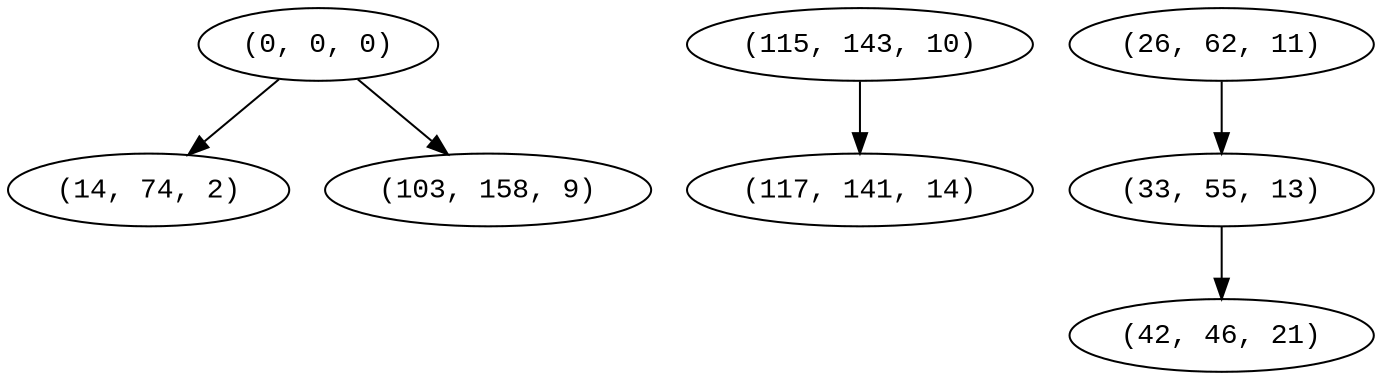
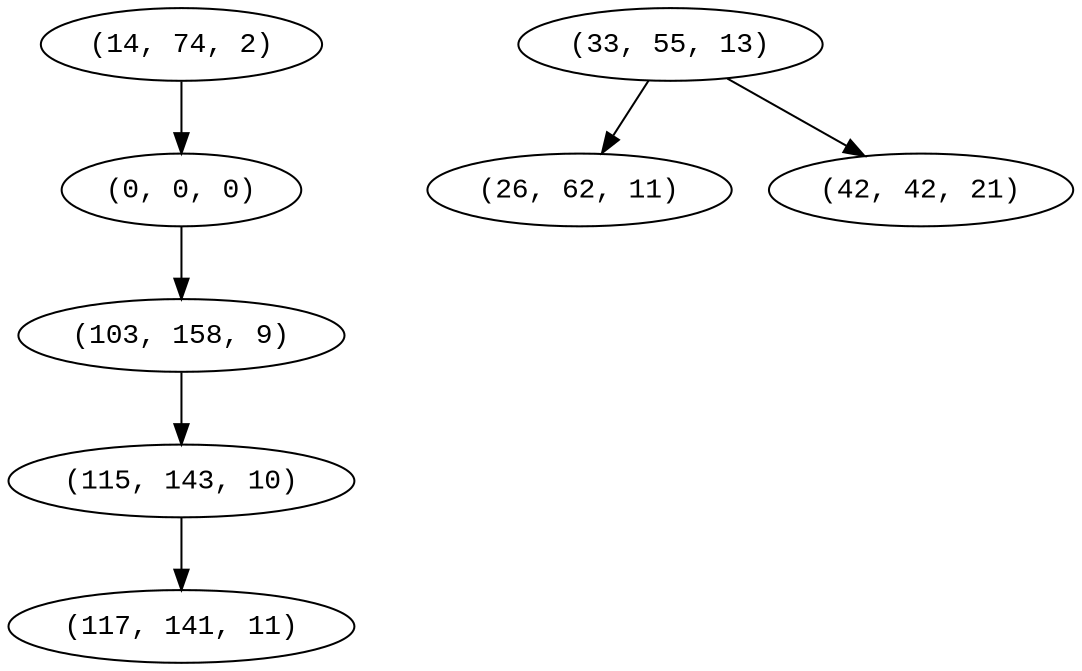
edge "(26, 62, 11)" -> "(33, 55, 13)": reversed
edge "(0, 0, 0)" -> "(14, 74, 2)": reversed
node "(117, 141, 14)": label "(117, 141, 14)" -> "(117, 141, 11)"
node "(42, 46, 21)": label "(42, 46, 21)" -> "(42, 42, 21)"
edge "(103, 158, 9)" -> "(115, 143, 10)": added
